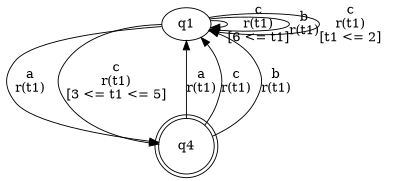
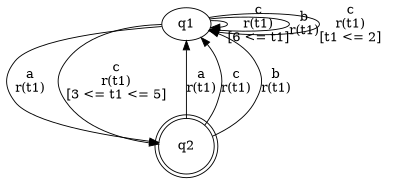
node "q4": label "q4" -> "q2"
